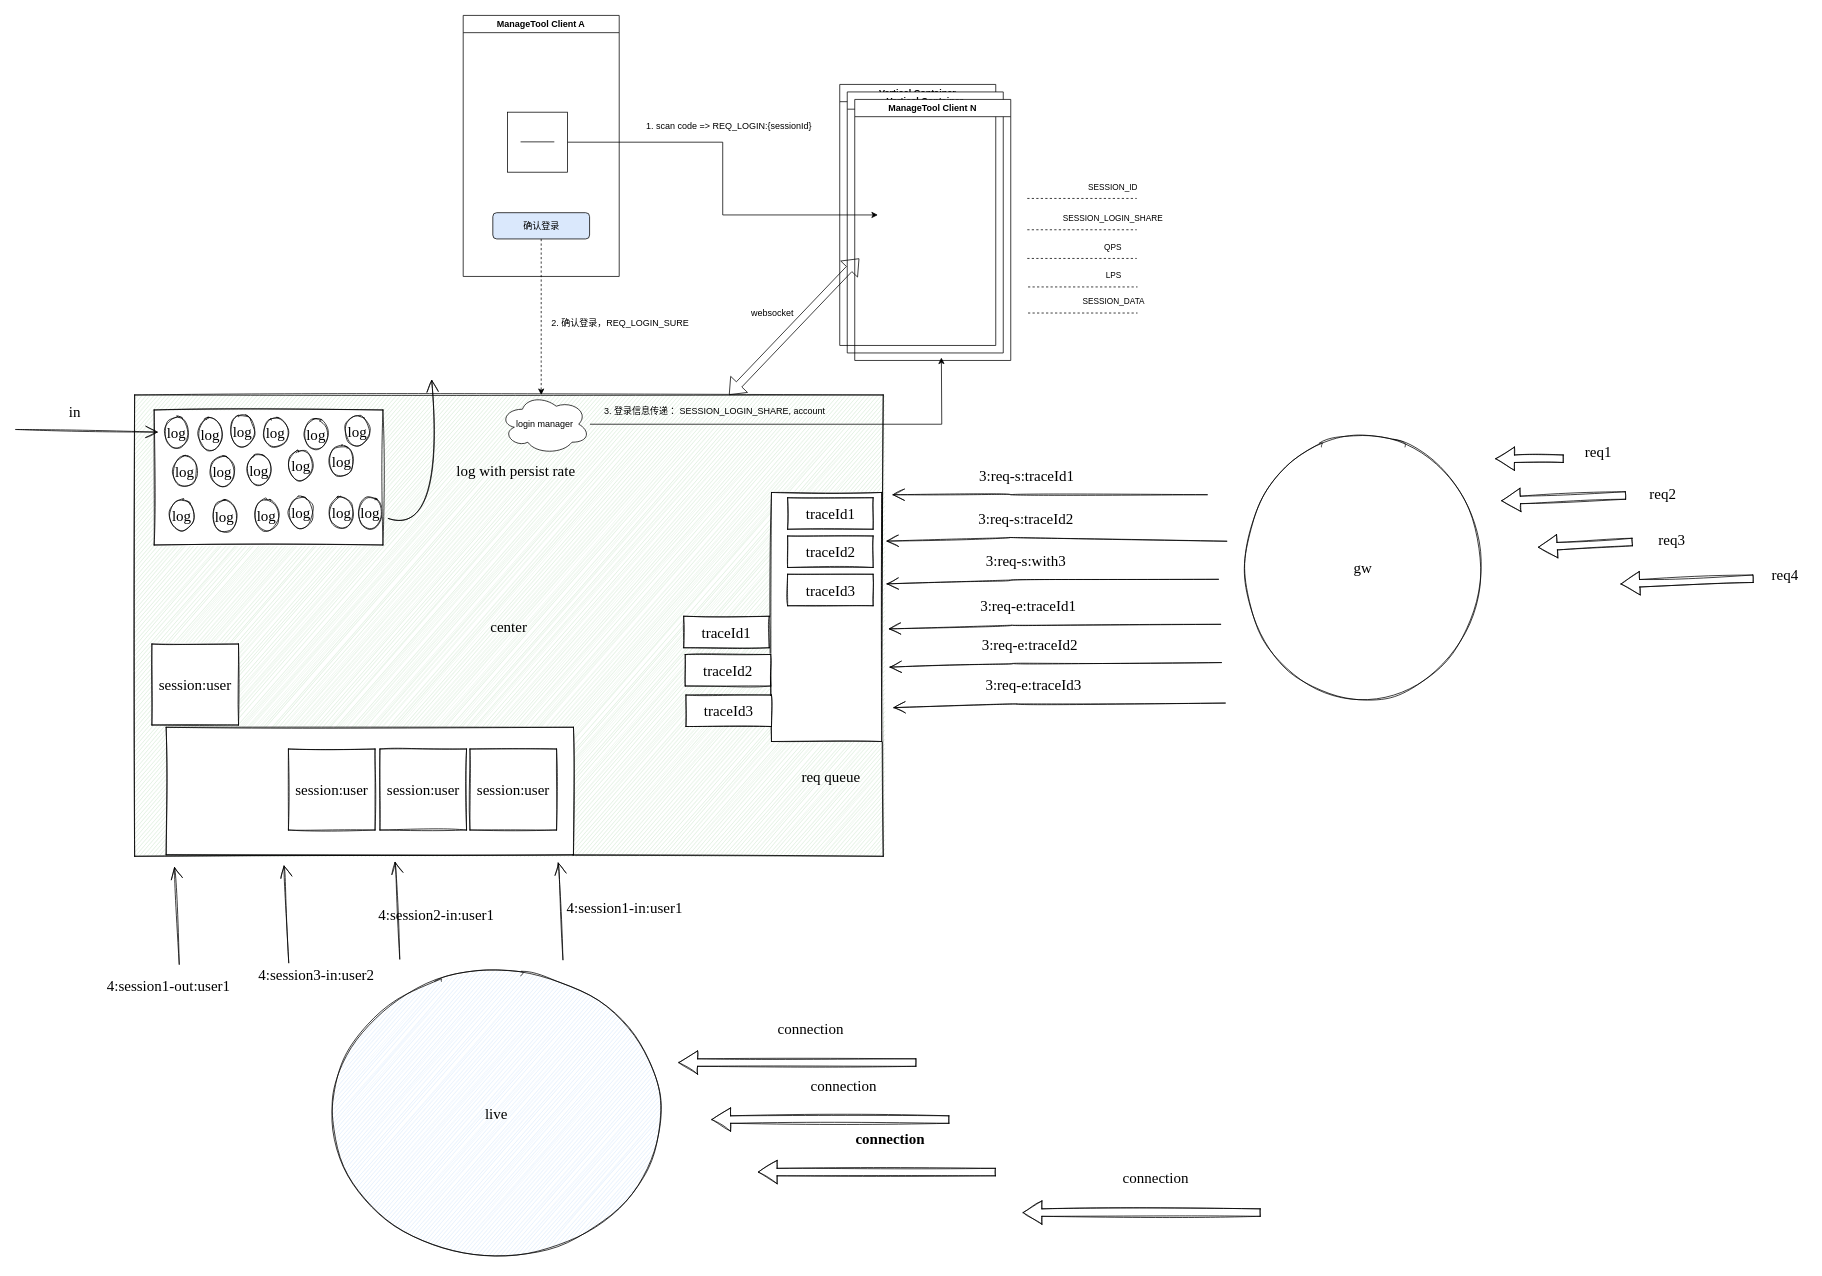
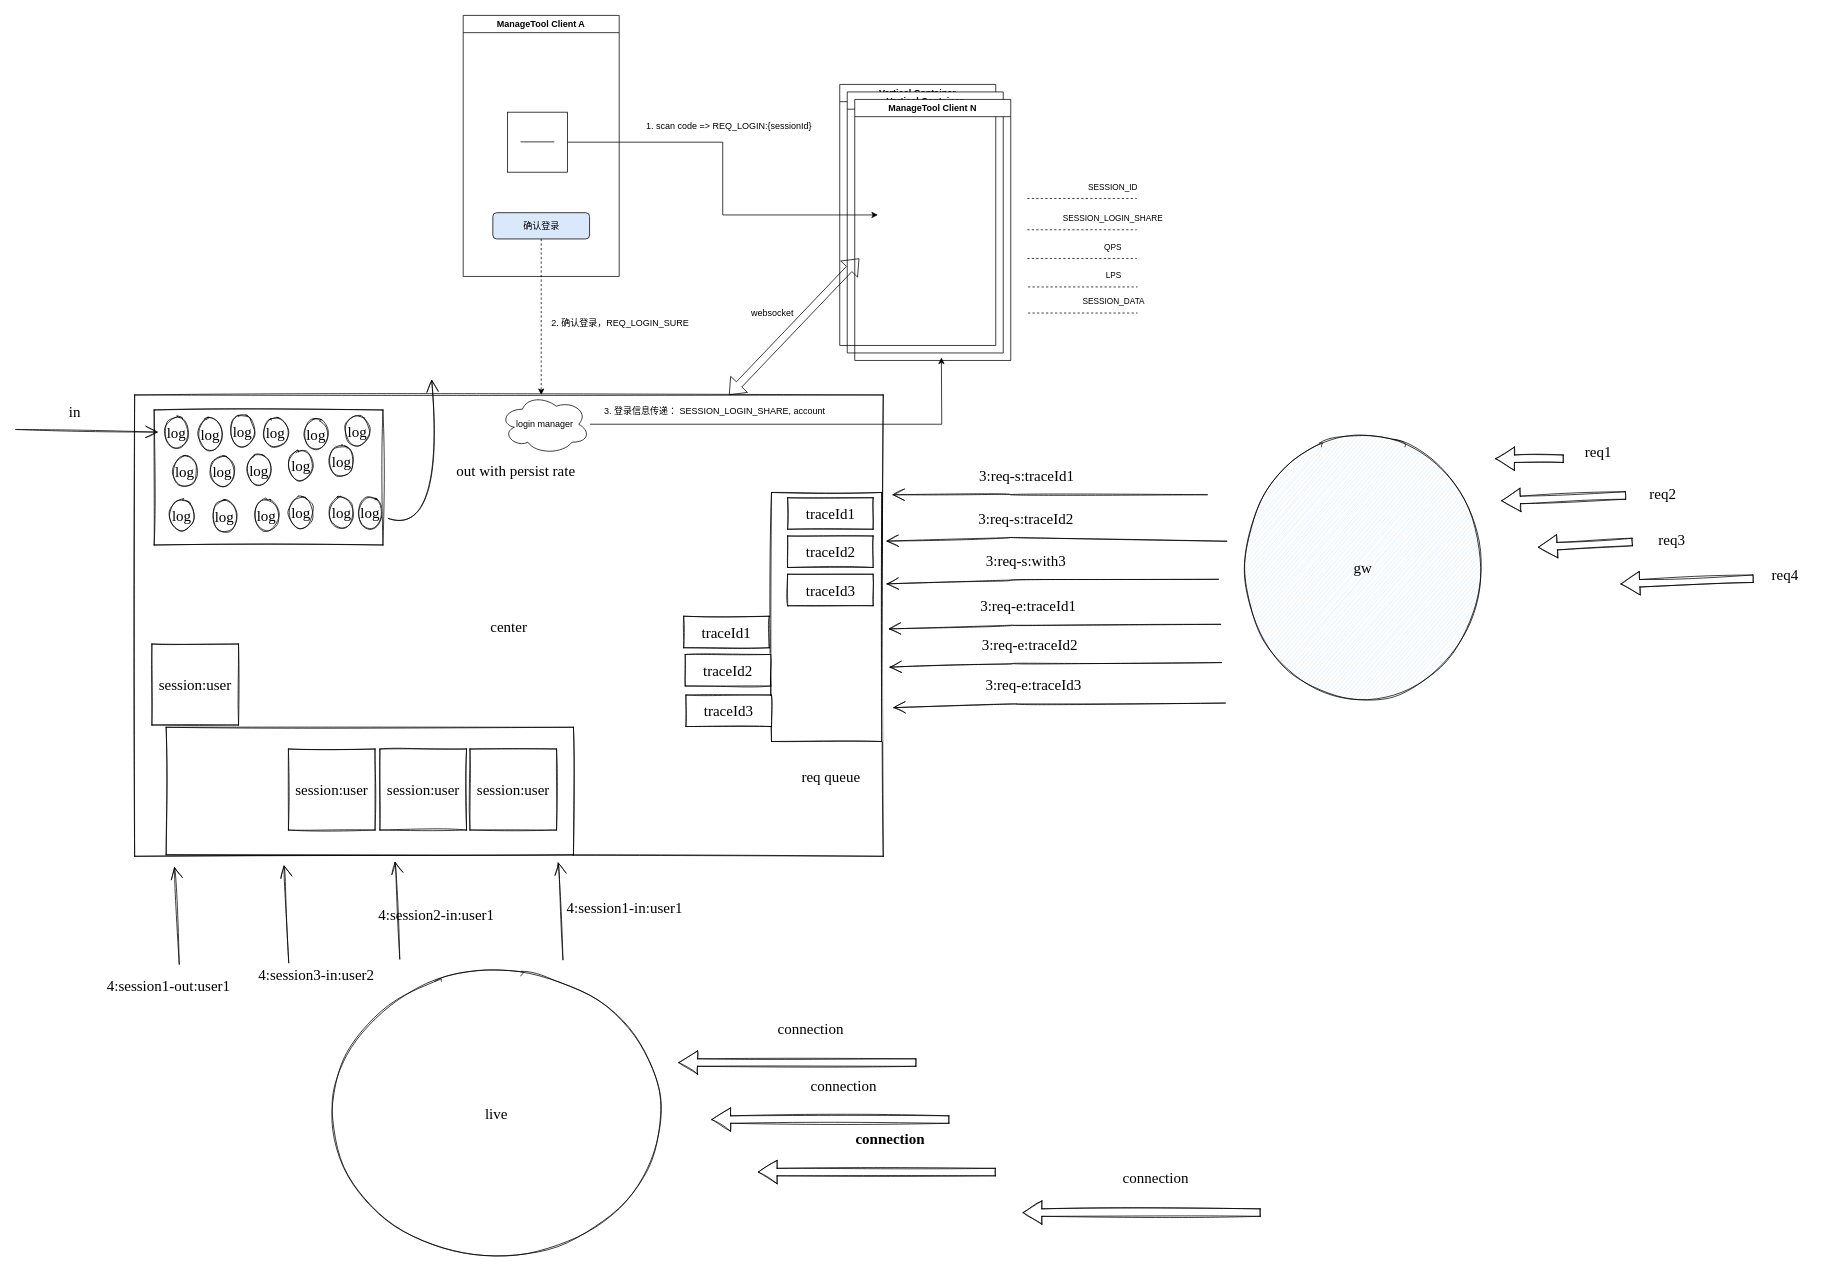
node "log with persist rate": label "log with persist rate" -> "out with persist rate"
node "gw": fillcolor #ffffff -> #dae8fc
node "center": fillcolor #d5e8d4 -> #ffffff
node "live": fillcolor #dae8fc -> #ffffff
